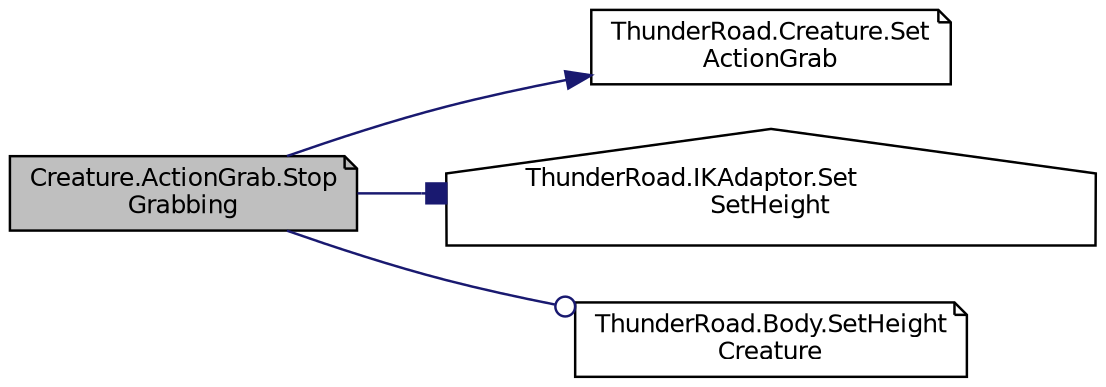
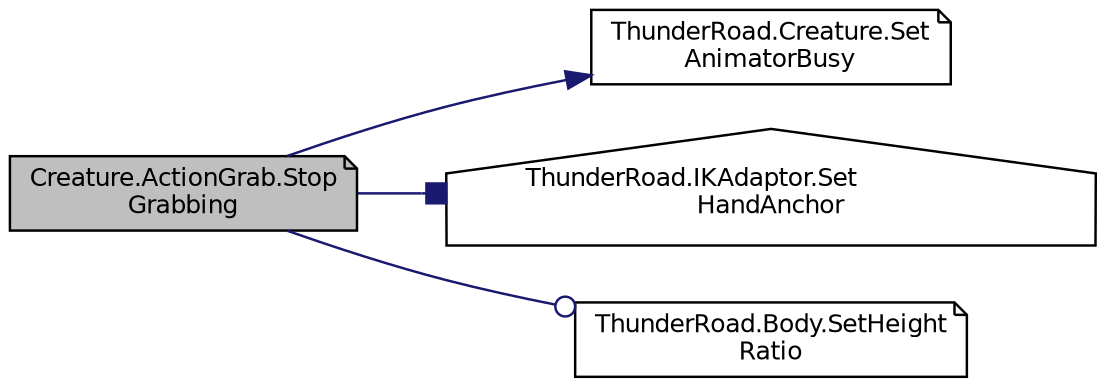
node "ThunderRoad.Creature.Set ActionGrab": label "ThunderRoad.Creature.Set ActionGrab" -> "ThunderRoad.Creature.Set AnimatorBusy"
node "ThunderRoad.IKAdaptor.Set SetHeight": label "ThunderRoad.IKAdaptor.Set SetHeight" -> "ThunderRoad.IKAdaptor.Set HandAnchor"
node "ThunderRoad.Body.SetHeight Creature": label "ThunderRoad.Body.SetHeight Creature" -> "ThunderRoad.Body.SetHeight Ratio"
